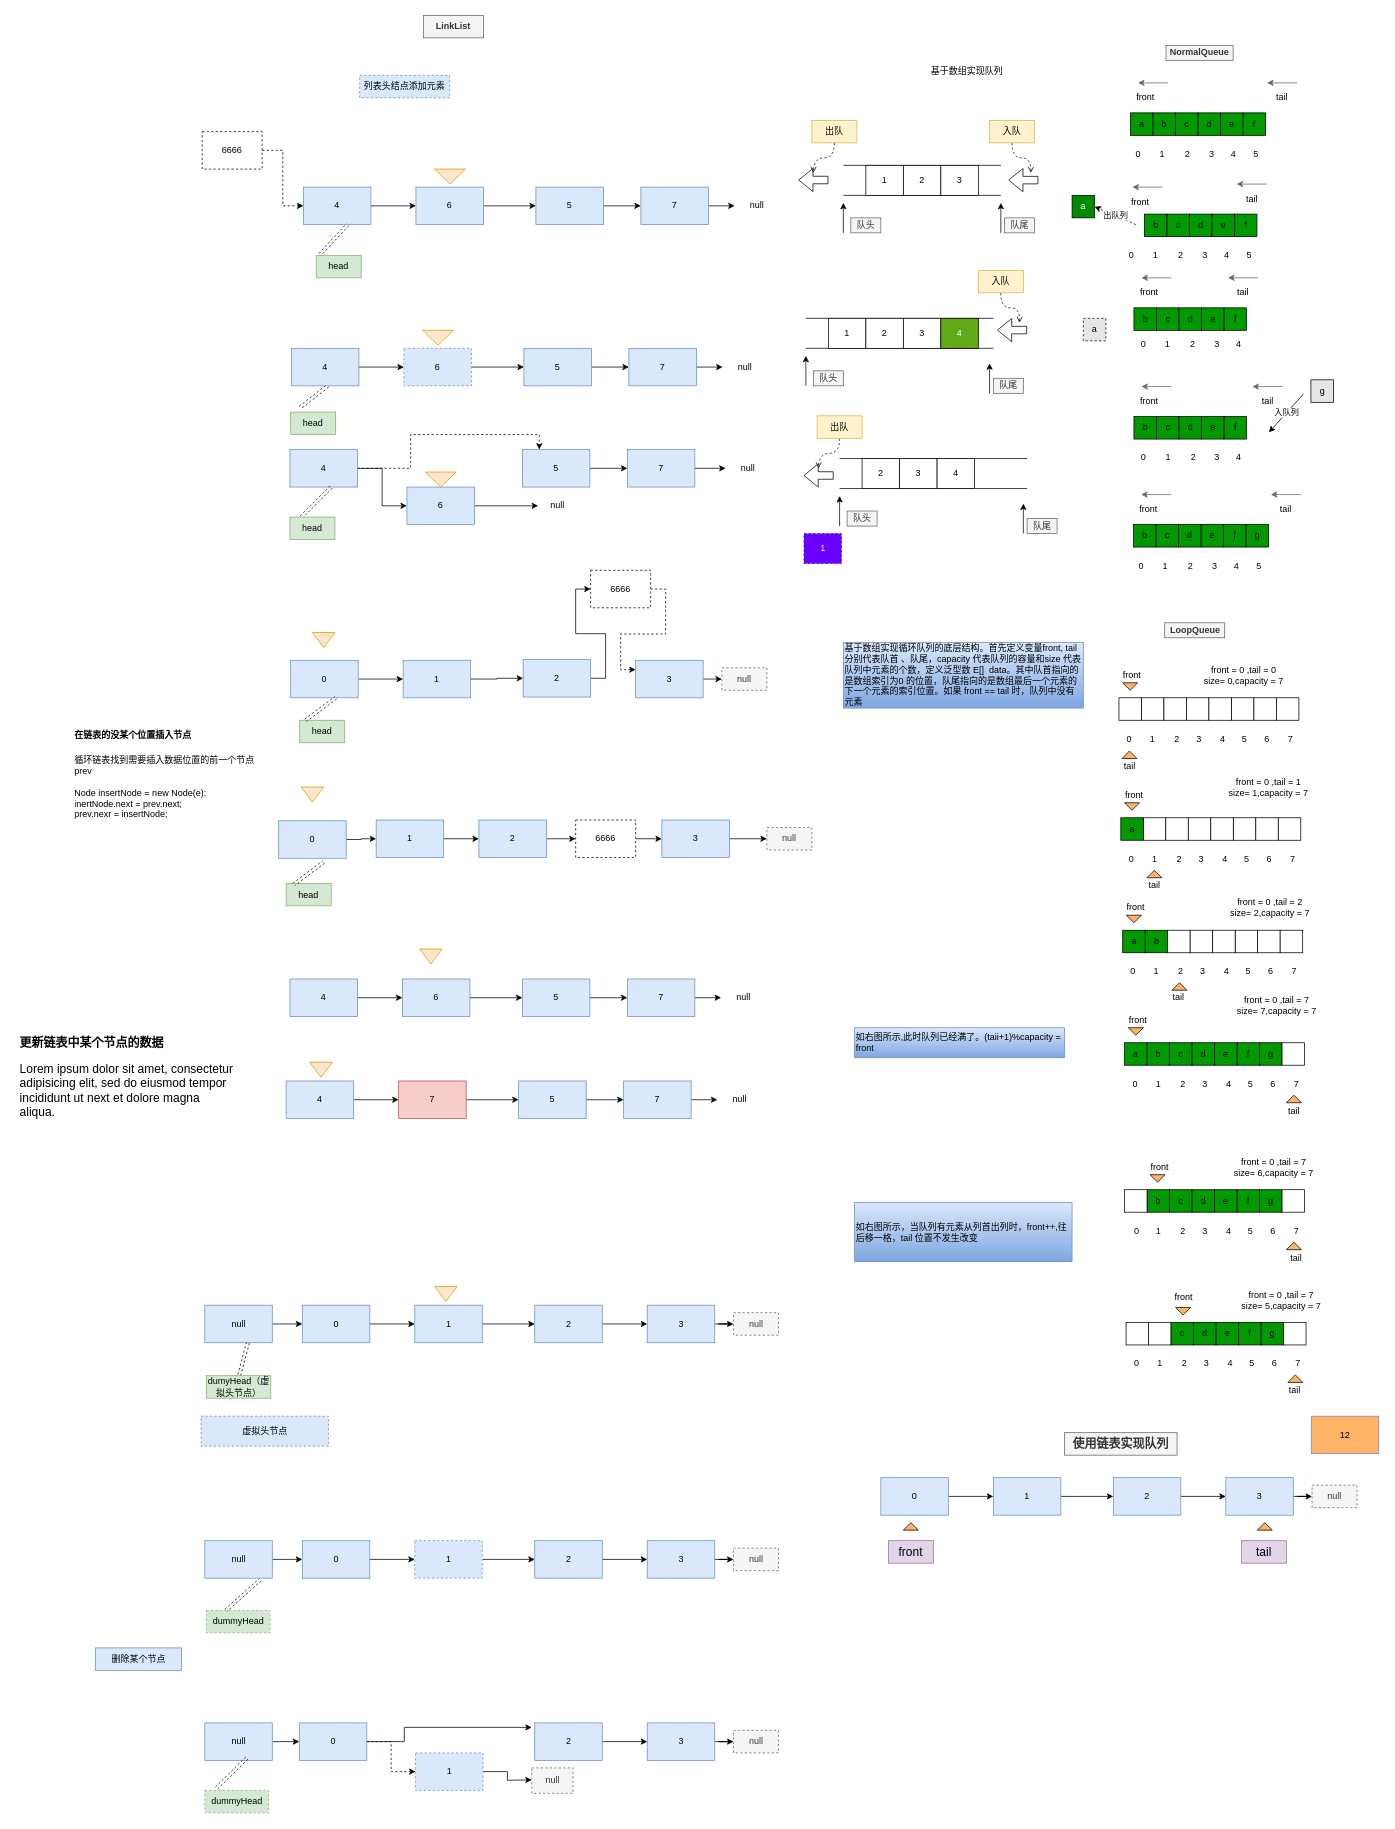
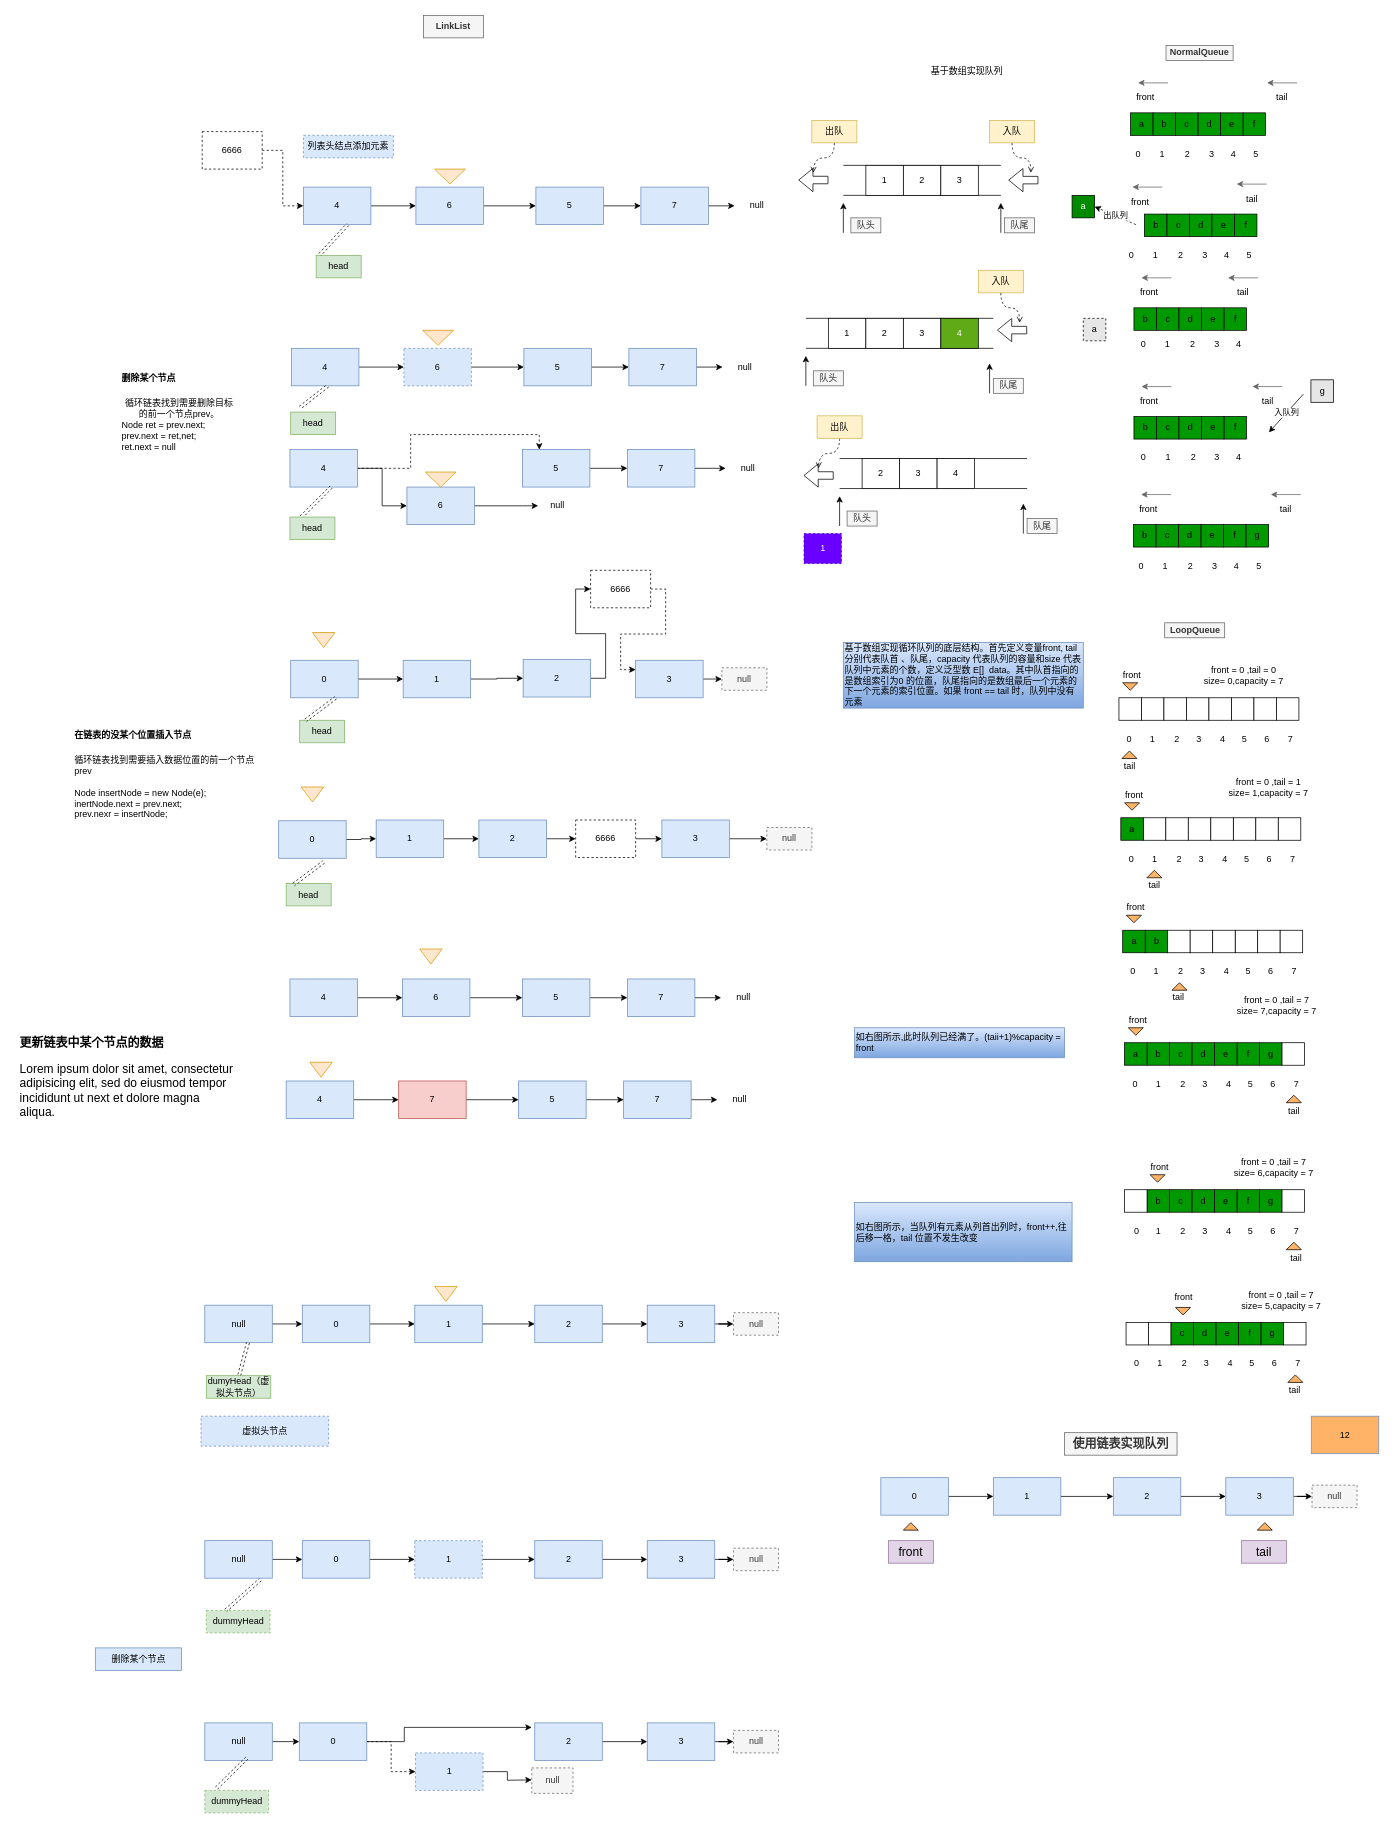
node "列表头结点添加元素": moved (405, 87) -> (348, 147)
node "删除某个节点 循环链表找到需要删除目标的前一个节点prev。 Node ret = prev.next; prev.next = ret,net; ret.next = null": added
node "front = 0 ,tail = 2 size= 2,capacity = 7": removed
